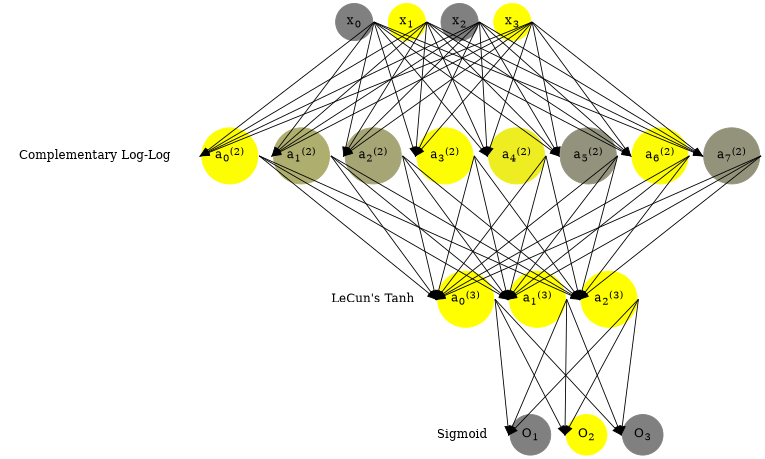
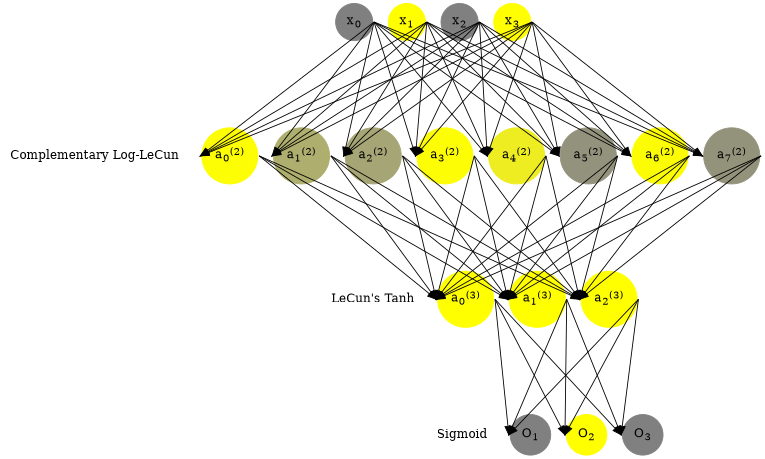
node "Complementary Log-Log": label "Complementary Log-Log" -> "Complementary Log-LeCun"
